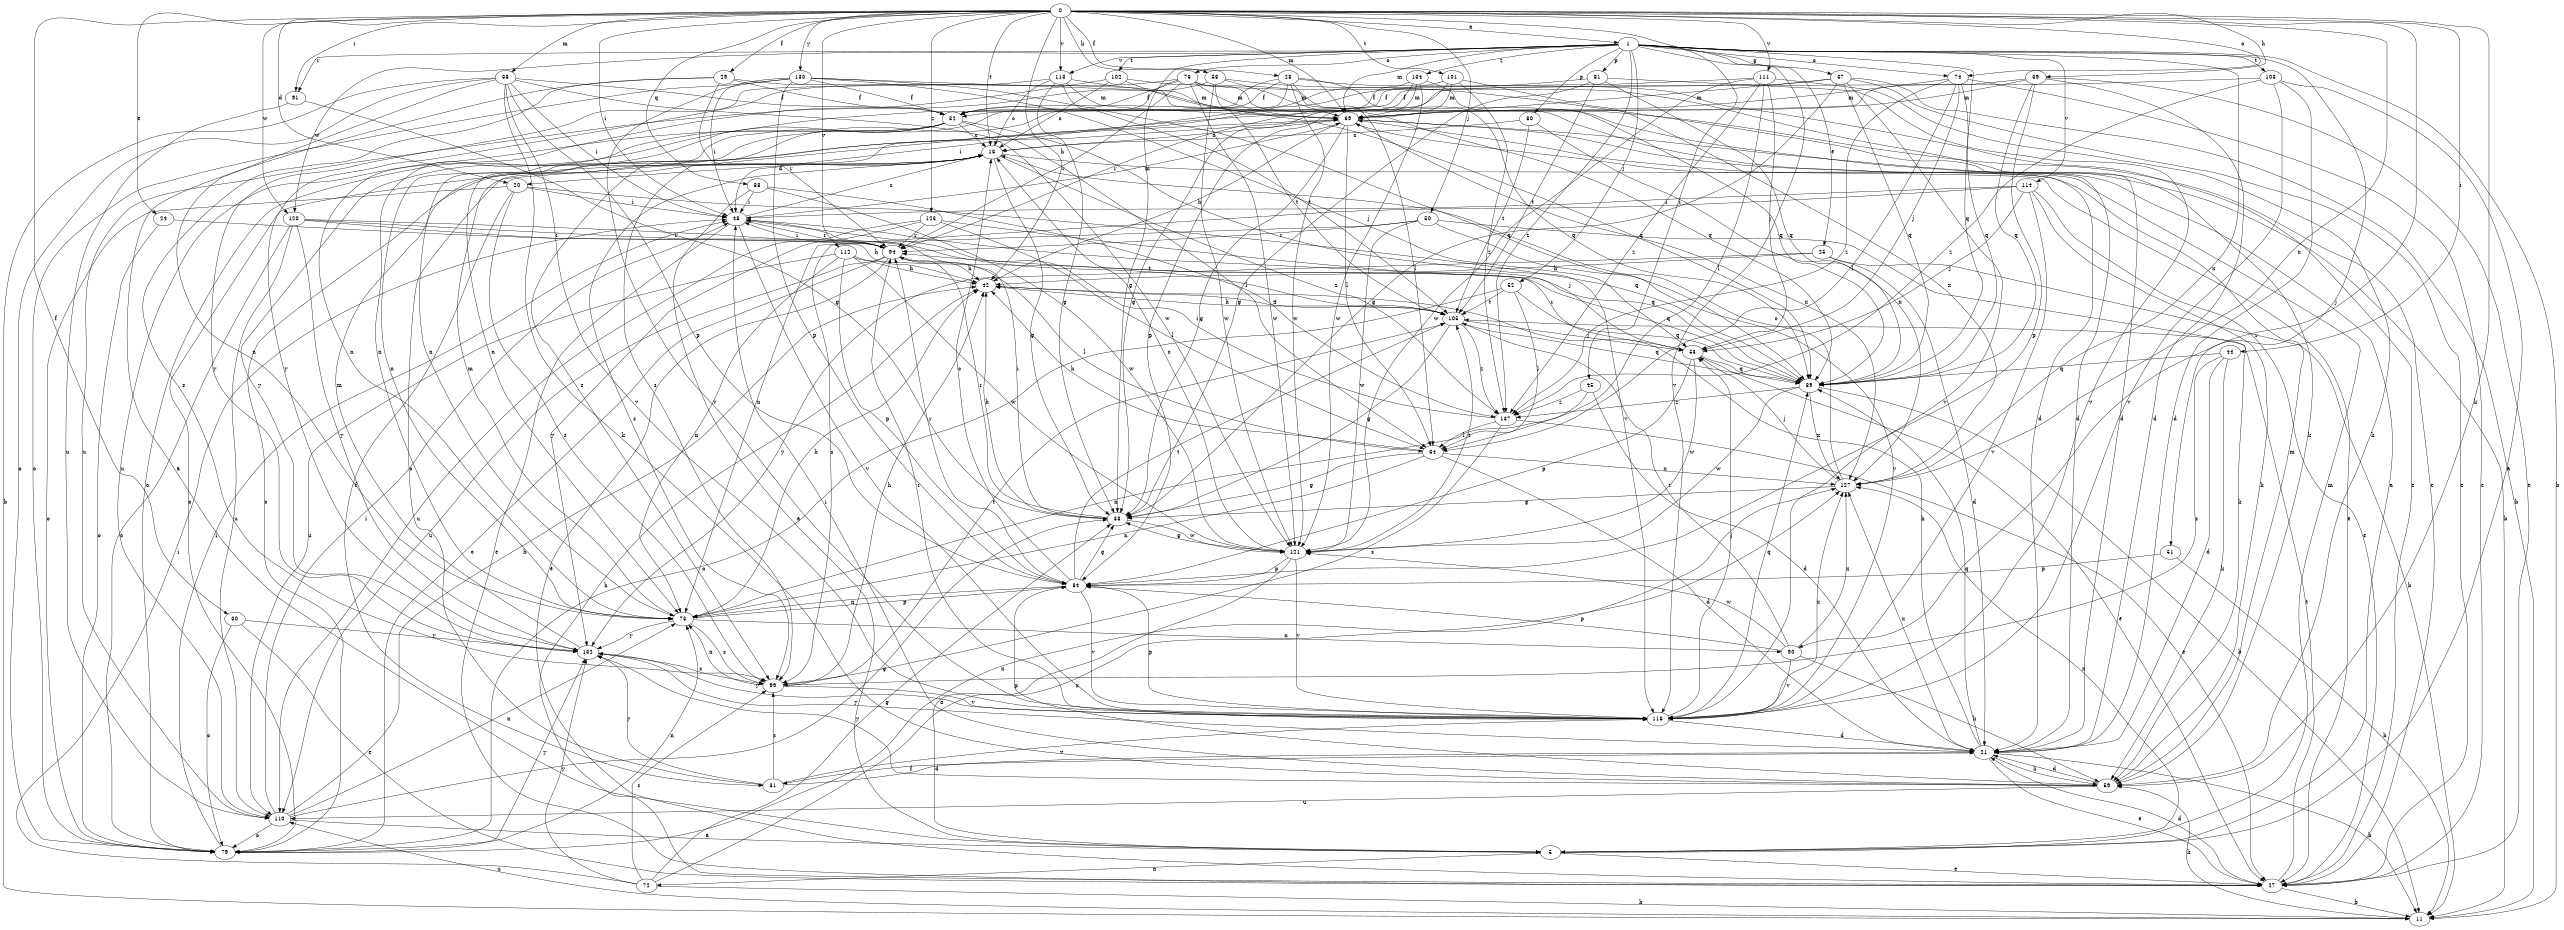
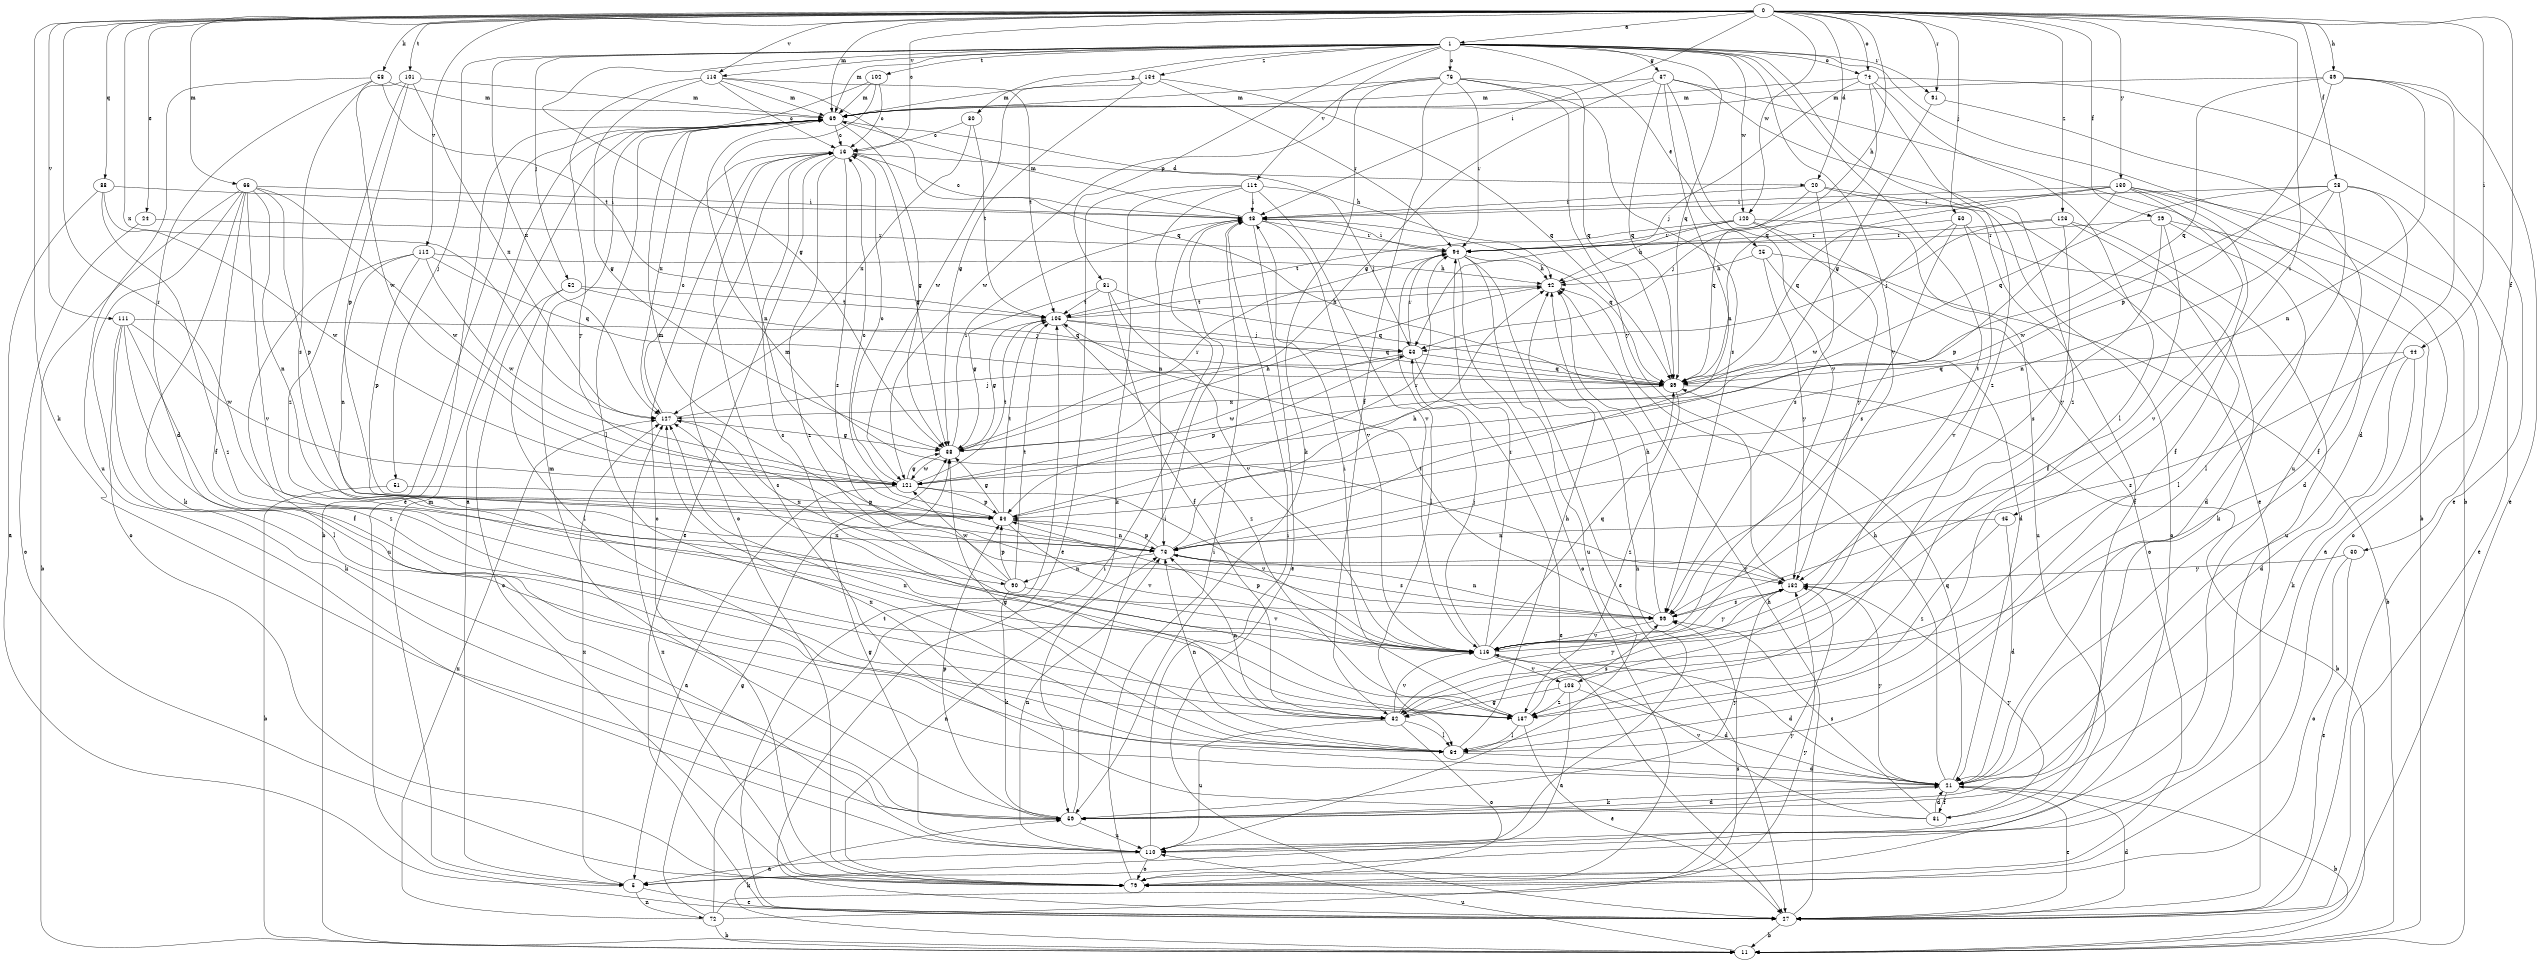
edge "0" -> "16": label "t" -> "c"
edge "103" -> "32": label "f" -> "g"
edge "103" -> "116": reversed
edge "89" -> "121": removed, label "w"
